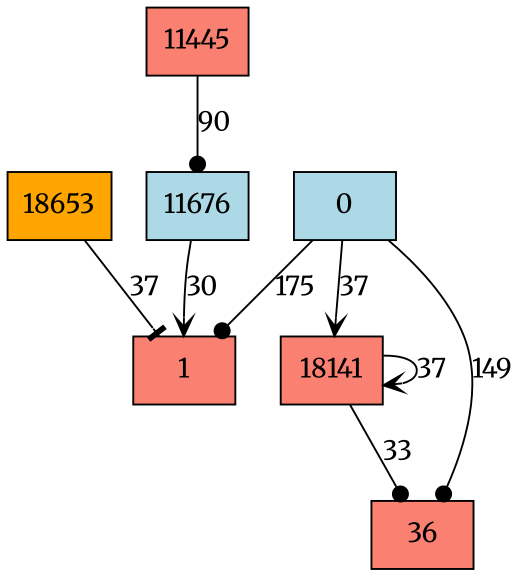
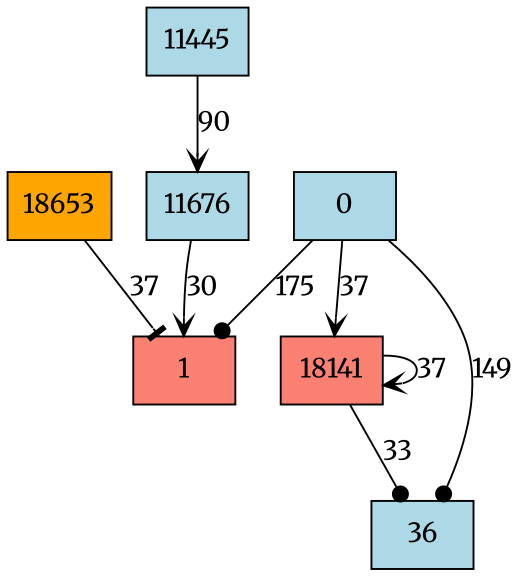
node "11445": fillcolor salmon -> lightblue
edge "11445" -> "11676": arrowhead dot -> vee
node "36": fillcolor salmon -> lightblue
